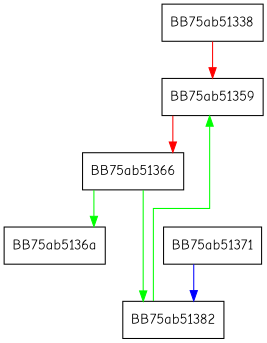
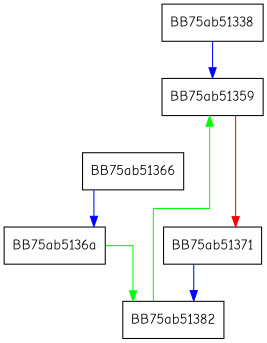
edge "BB75ab51338" -> "BB75ab51359": color red -> blue
edge "BB75ab51359" -> "BB75ab51366": now "BB75ab51359" -> "BB75ab51371"
edge "BB75ab51366" -> "BB75ab5136a": color green -> blue
edge "BB75ab51366" -> "BB75ab51382": now "BB75ab5136a" -> "BB75ab51382"
